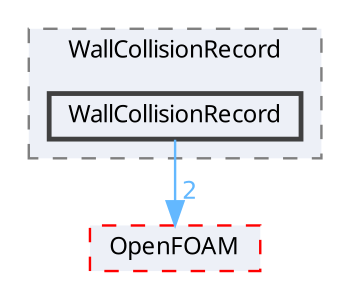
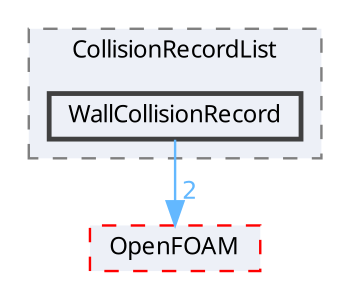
cluster "WallCollisionRecord": label "WallCollisionRecord" -> "CollisionRecordList"
